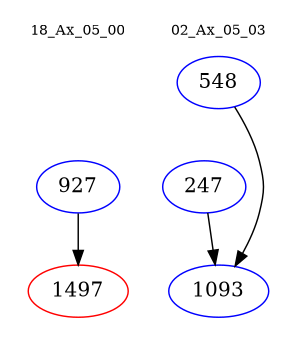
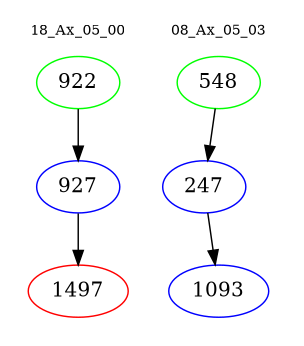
cluster "02_Ax_05_03": label "02_Ax_05_03" -> "08_Ax_05_03"
node "922": added
node "548": color blue -> green
edge "548" -> "1093": now "548" -> "247"
